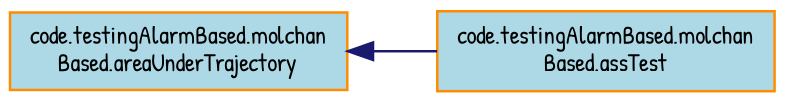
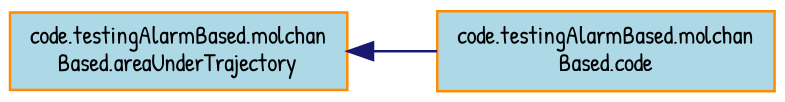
node "code.testingAlarmBased.molchan Based.assTest": label "code.testingAlarmBased.molchan Based.assTest" -> "code.testingAlarmBased.molchan Based.code"
